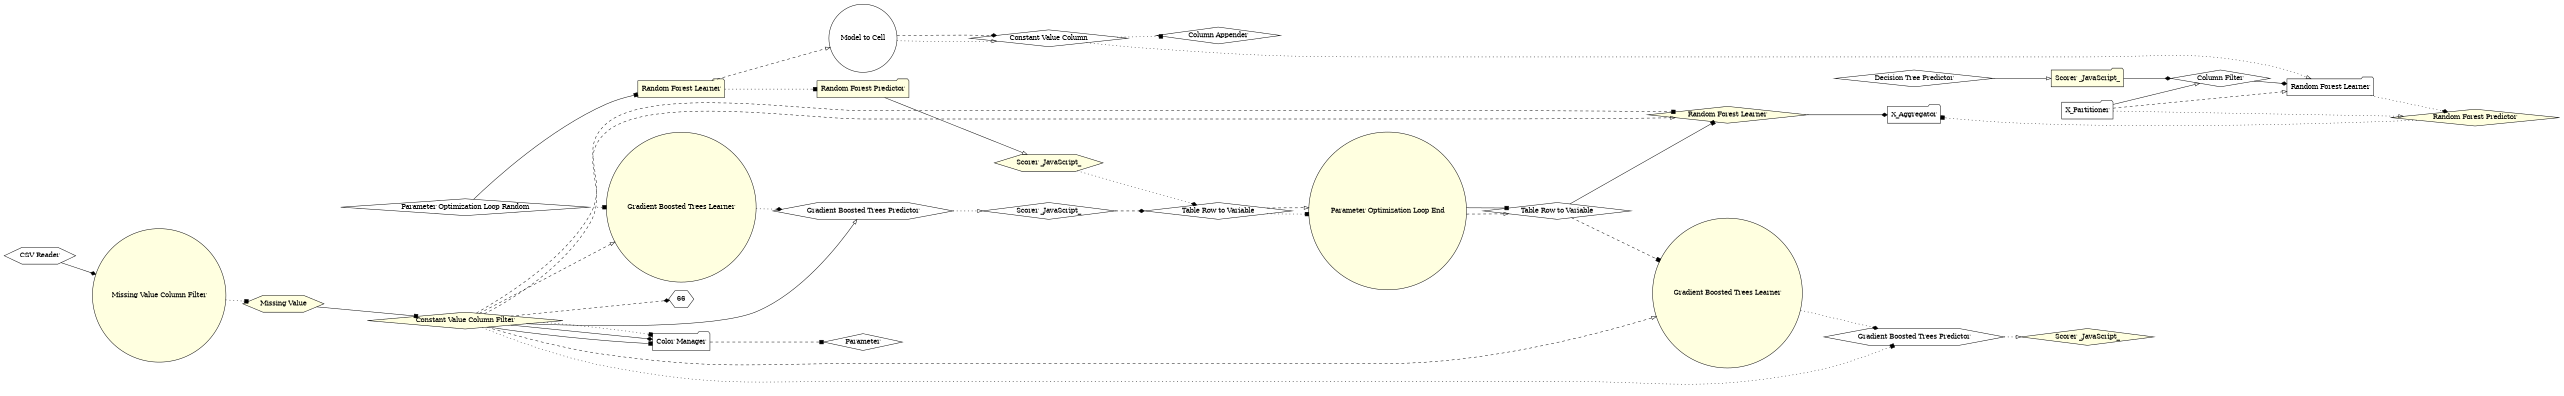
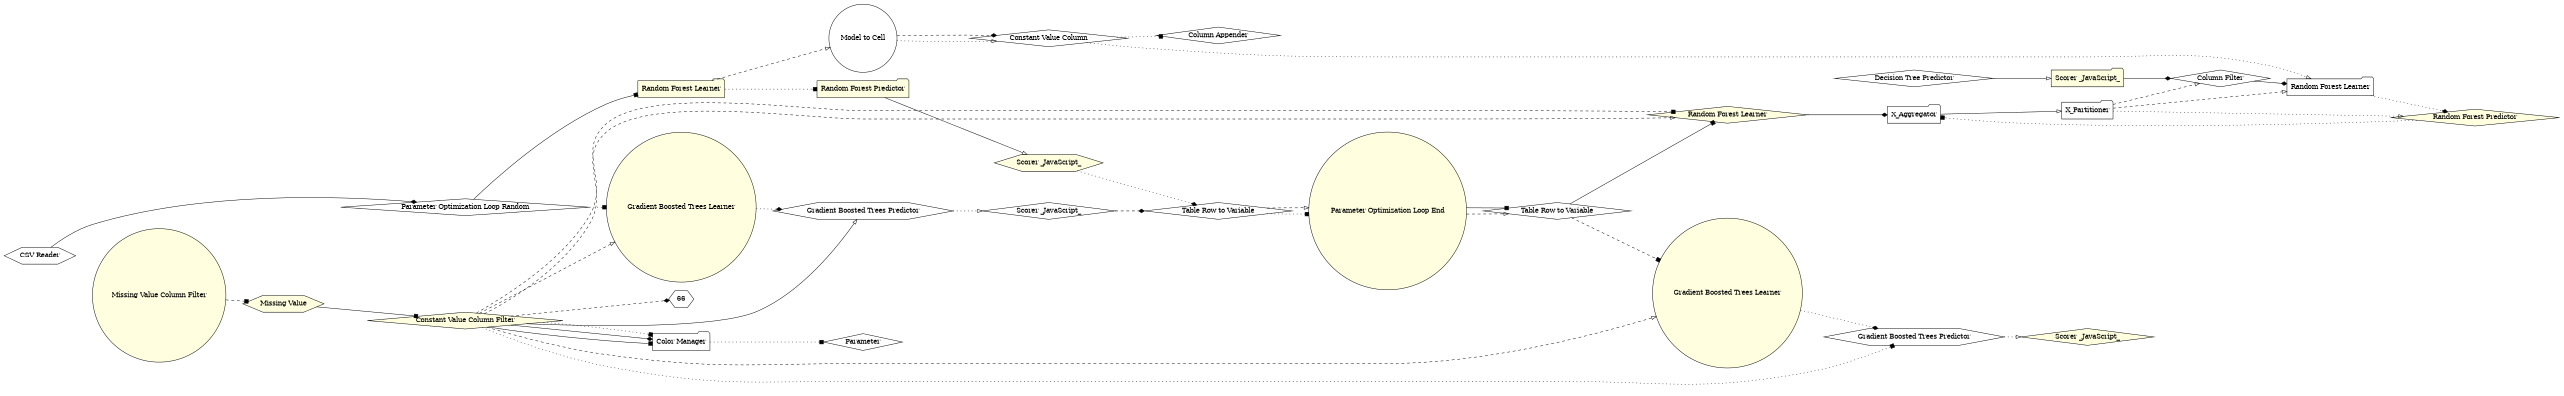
edge "X_Partitioner" -> "Column Filter": style solid -> dashed
edge "X_Aggregator" -> "X_Partitioner": added
edge "CSV Reader" -> "Missing Value Column Filter": now "CSV Reader" -> "Parameter Optimization Loop Random"
edge "Missing Value Column Filter" -> "Missing Value": style dotted -> dashed
edge "Color Manager" -> "Parameter": style dashed -> dotted
